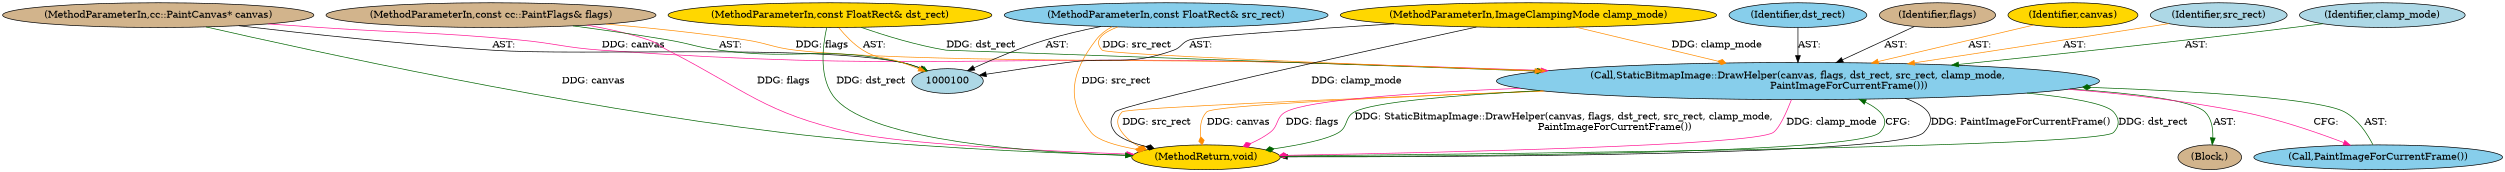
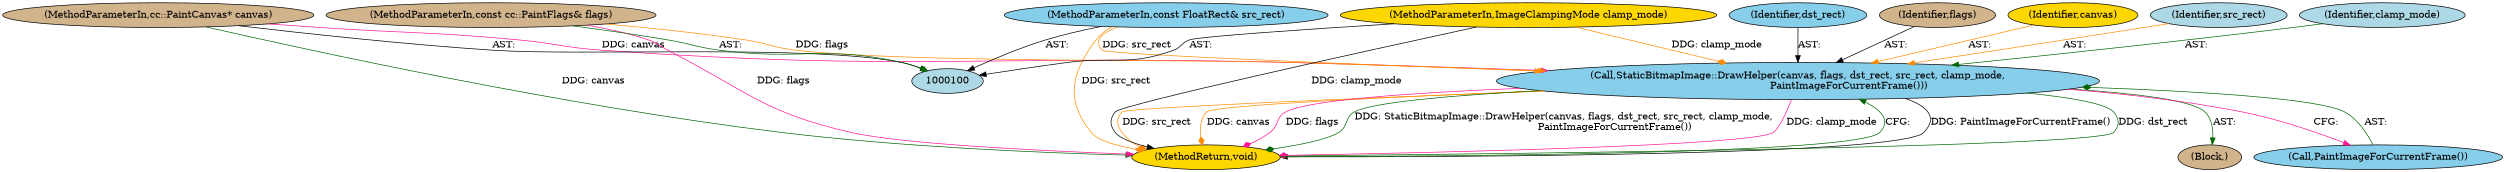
node "(MethodParameterIn,const FloatRect& dst_rect)": removed
edge "(MethodParameterIn,ImageClampingMode clamp_mode)" -> "(MethodReturn,void)": arrowhead diamond -> normal
